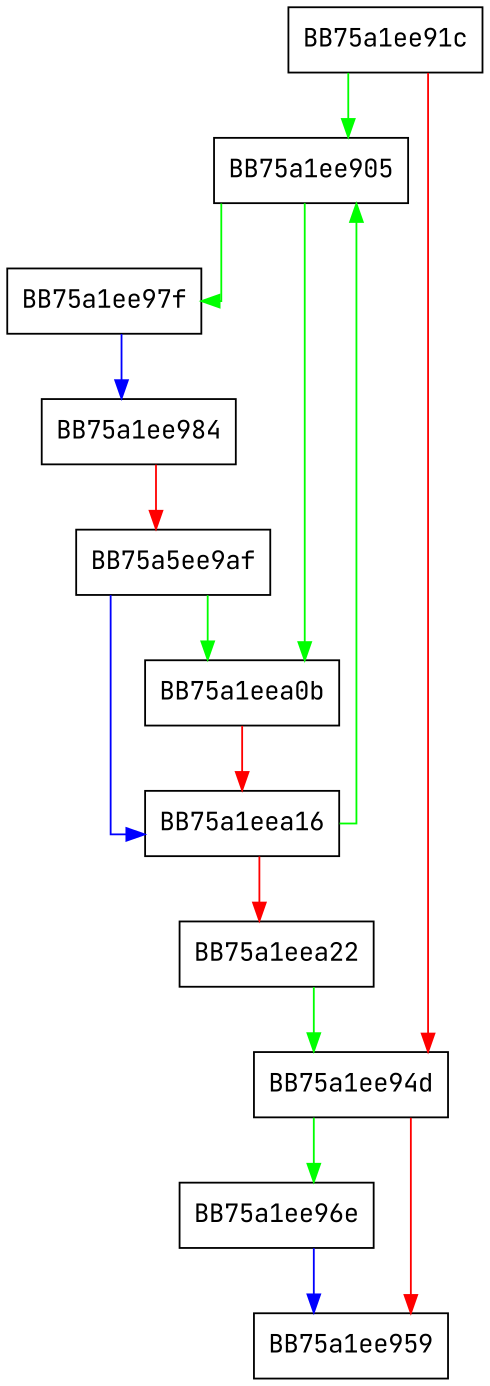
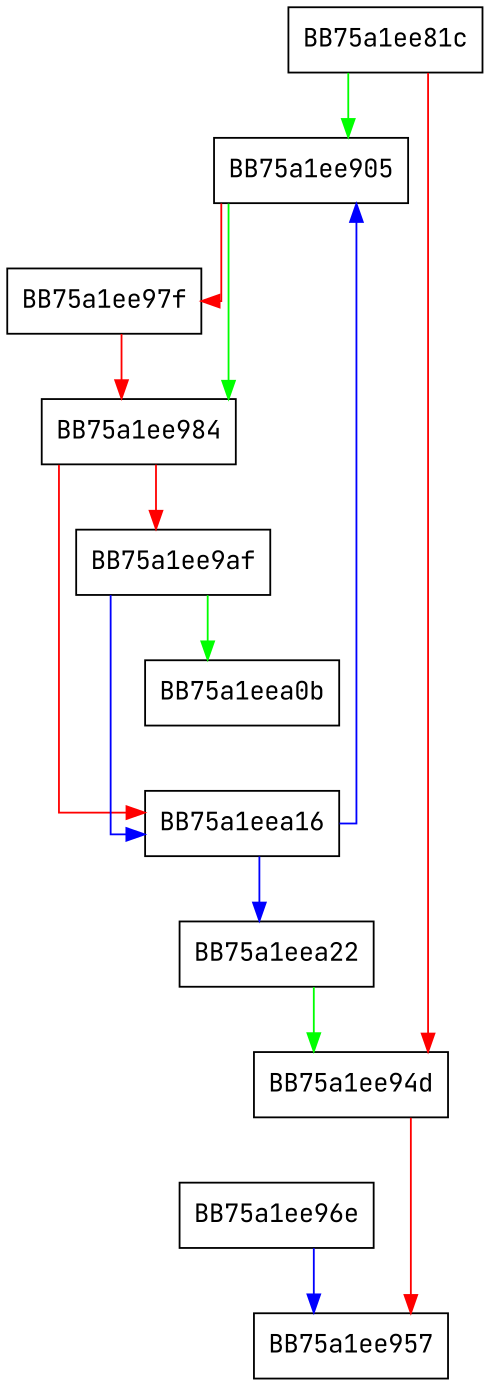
node "BB75a1ee91c": label "BB75a1ee91c" -> "BB75a1ee81c"
edge "BB75a1ee905" -> "BB75a1ee97f": color green -> red
edge "BB75a1ee97f" -> "BB75a1ee984": color blue -> red
edge "BB75a1ee905" -> "BB75a1eea0b": now "BB75a1ee905" -> "BB75a1ee984"
edge "BB75a1eea16" -> "BB75a1ee905": color green -> blue
node "BB75a5ee9af": label "BB75a5ee9af" -> "BB75a1ee9af"
edge "BB75a1eea0b" -> "BB75a1eea16": now "BB75a1ee984" -> "BB75a1eea16"
edge "BB75a1eea16" -> "BB75a1eea22": color red -> blue
edge "BB75a1ee94d" -> "BB75a1ee96e": removed
node "BB75a1ee959": label "BB75a1ee959" -> "BB75a1ee957"
